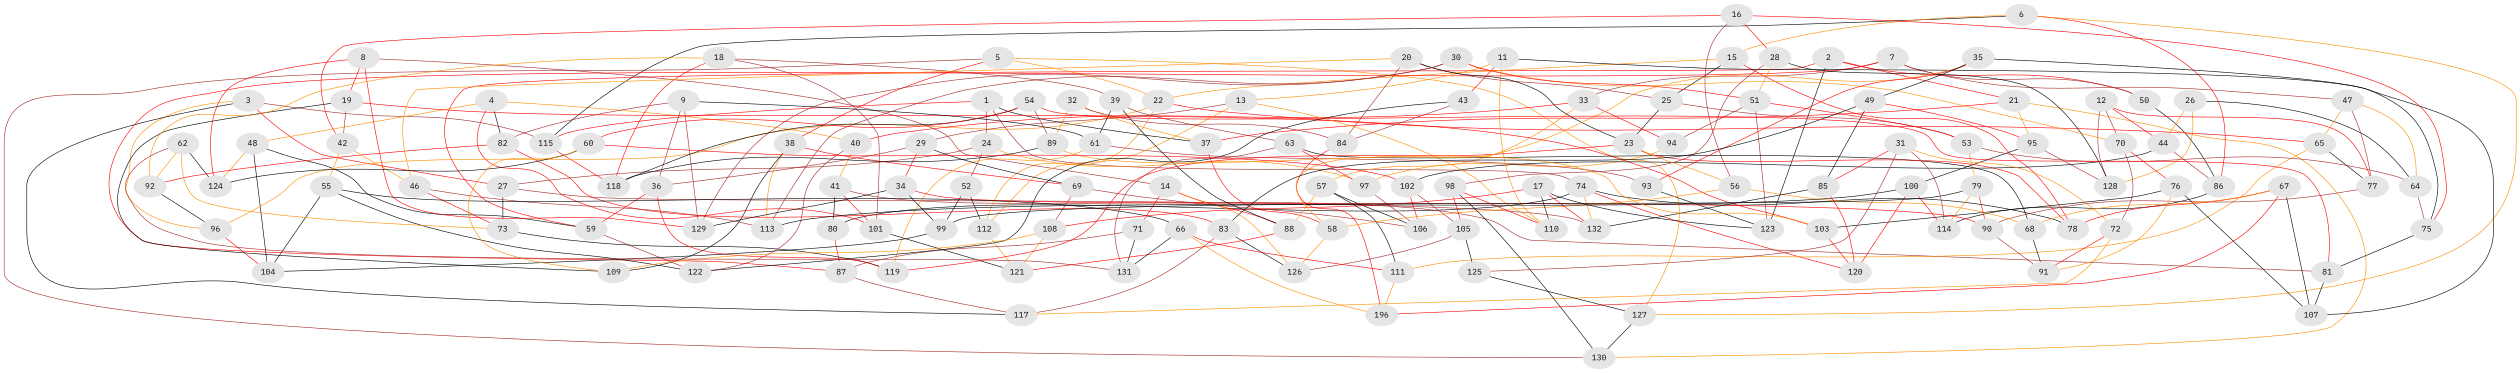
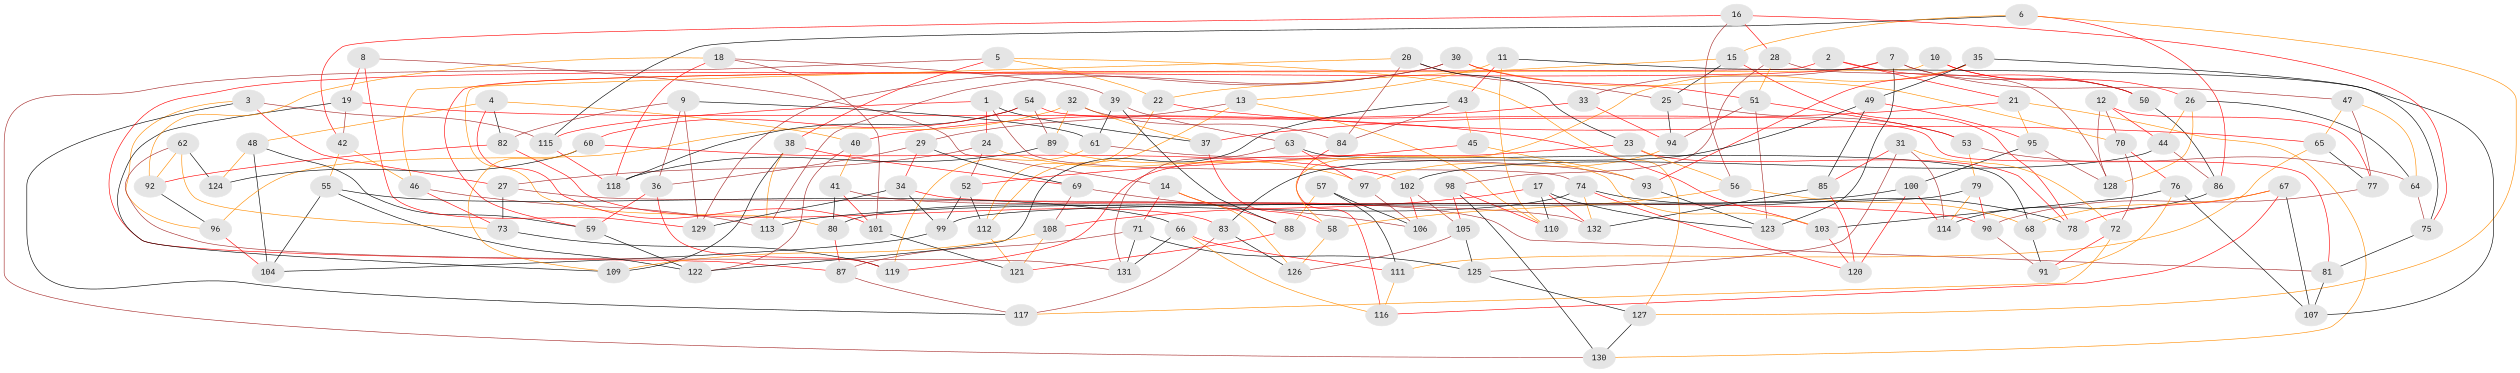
node "10": added
edge "8" -- "124": removed
edge "28" -- "128": color black -> brown
edge "25" -- "23": now "25" -- "94"
edge "33" -- "57": removed
node "45": added
edge "2" -- "123": now "7" -- "123"
edge "22" -- "96": now "32" -- "96"
edge "59" -- "122": color brown -> black
edge "71" -- "125": added
node "196": label "196" -> "116"
